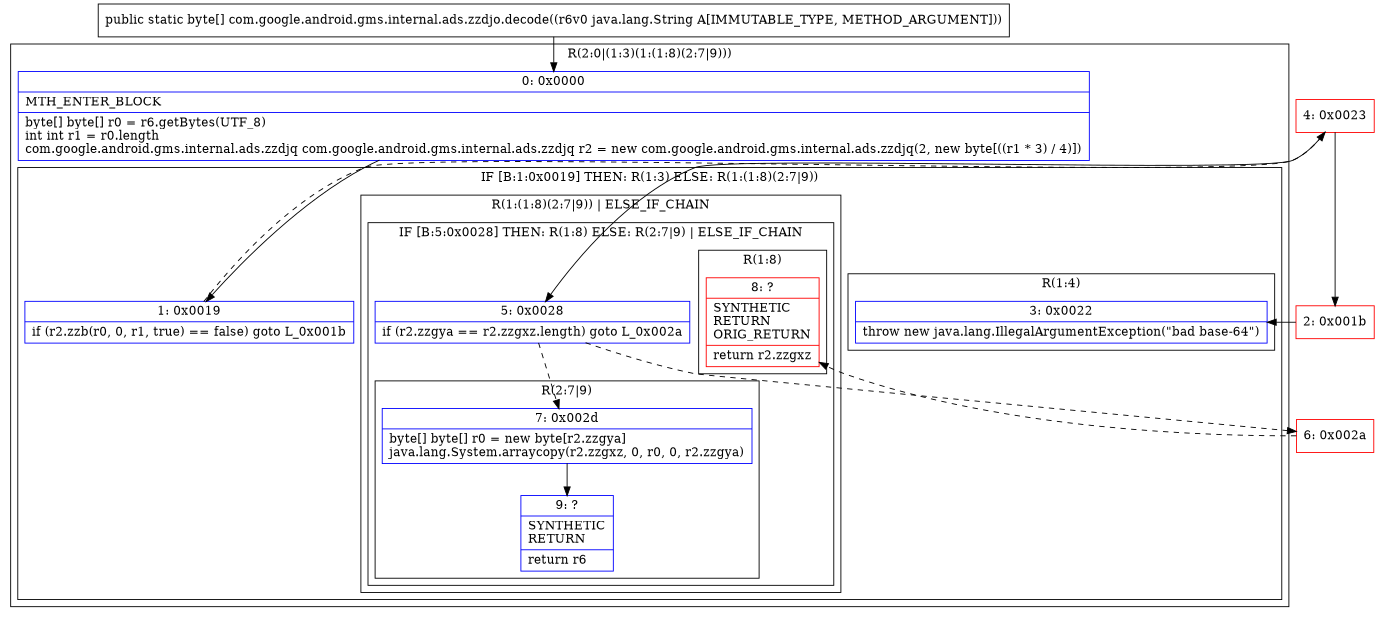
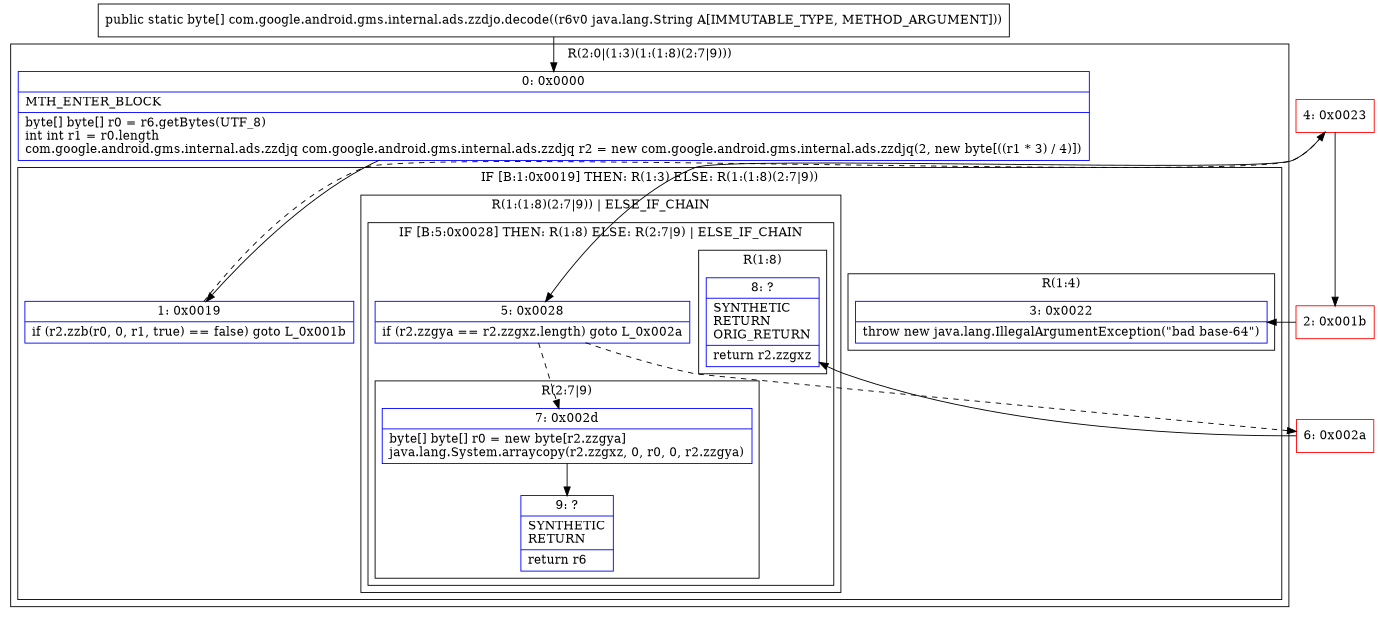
node "8: ?": color red -> blue
edge "6: 0x002a" -> "8: ?": style dashed -> solid
